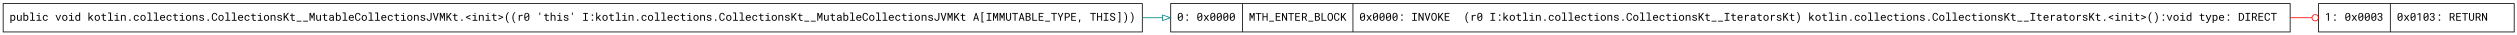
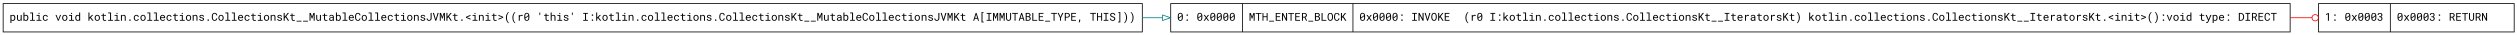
node "1: 0x0003": text "0x0103: RETURN" -> "0x0003: RETURN"
